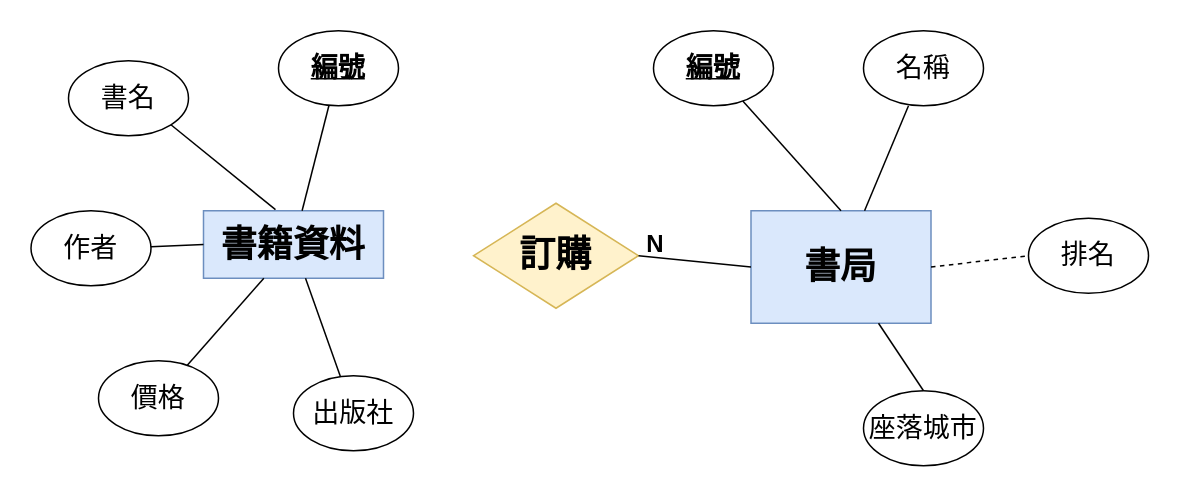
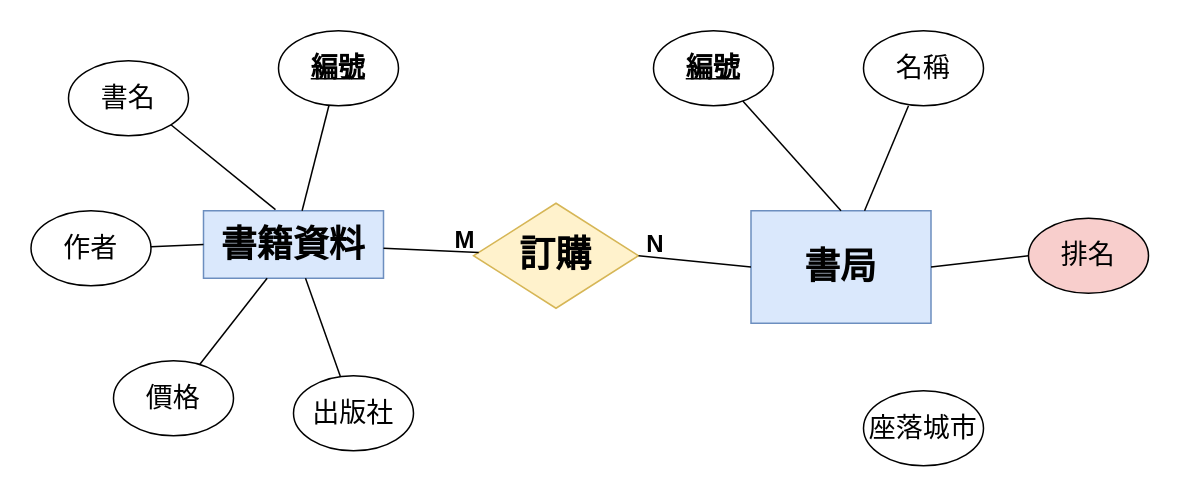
edge "書籍資料" -- "訂購": added, label "M"
node "排名": fillcolor #ffffff -> #f8cecc
edge "排名" -- "書局": style dashed -> solid
edge "書局" -- "座落城市": removed
node "價格": moved (158, 398) -> (173, 398)
